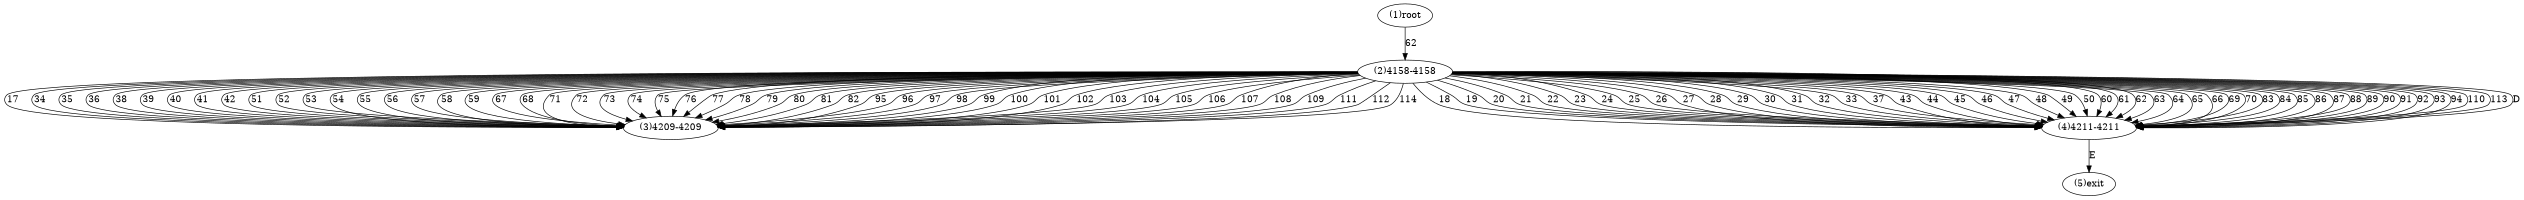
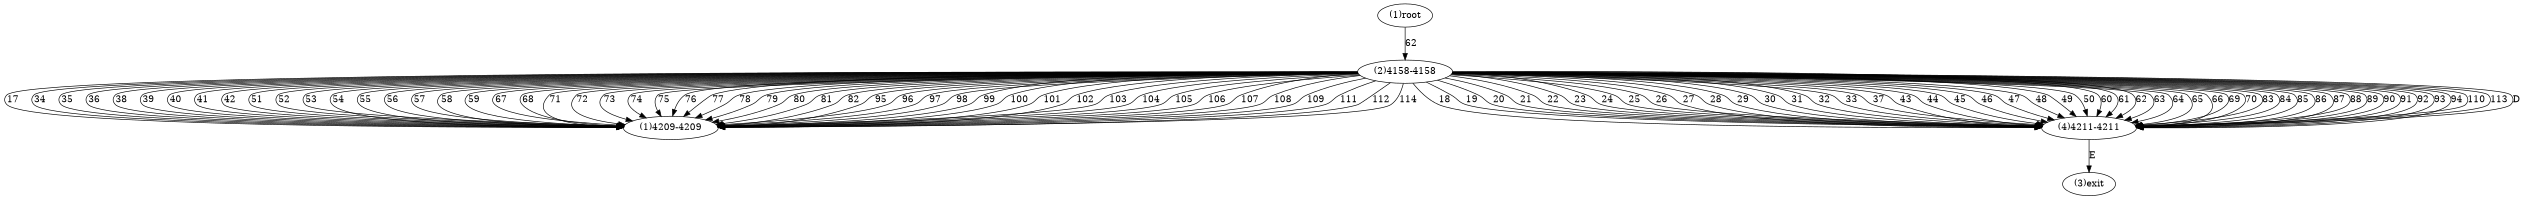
node "(3)4209-4209": label "(3)4209-4209" -> "(1)4209-4209"
node "(5)exit": label "(5)exit" -> "(3)exit"
